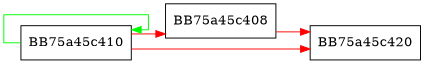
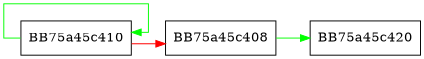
edge "BB75a45c408" -> "BB75a45c420": color red -> green
edge "BB75a45c410" -> "BB75a45c420": removed
